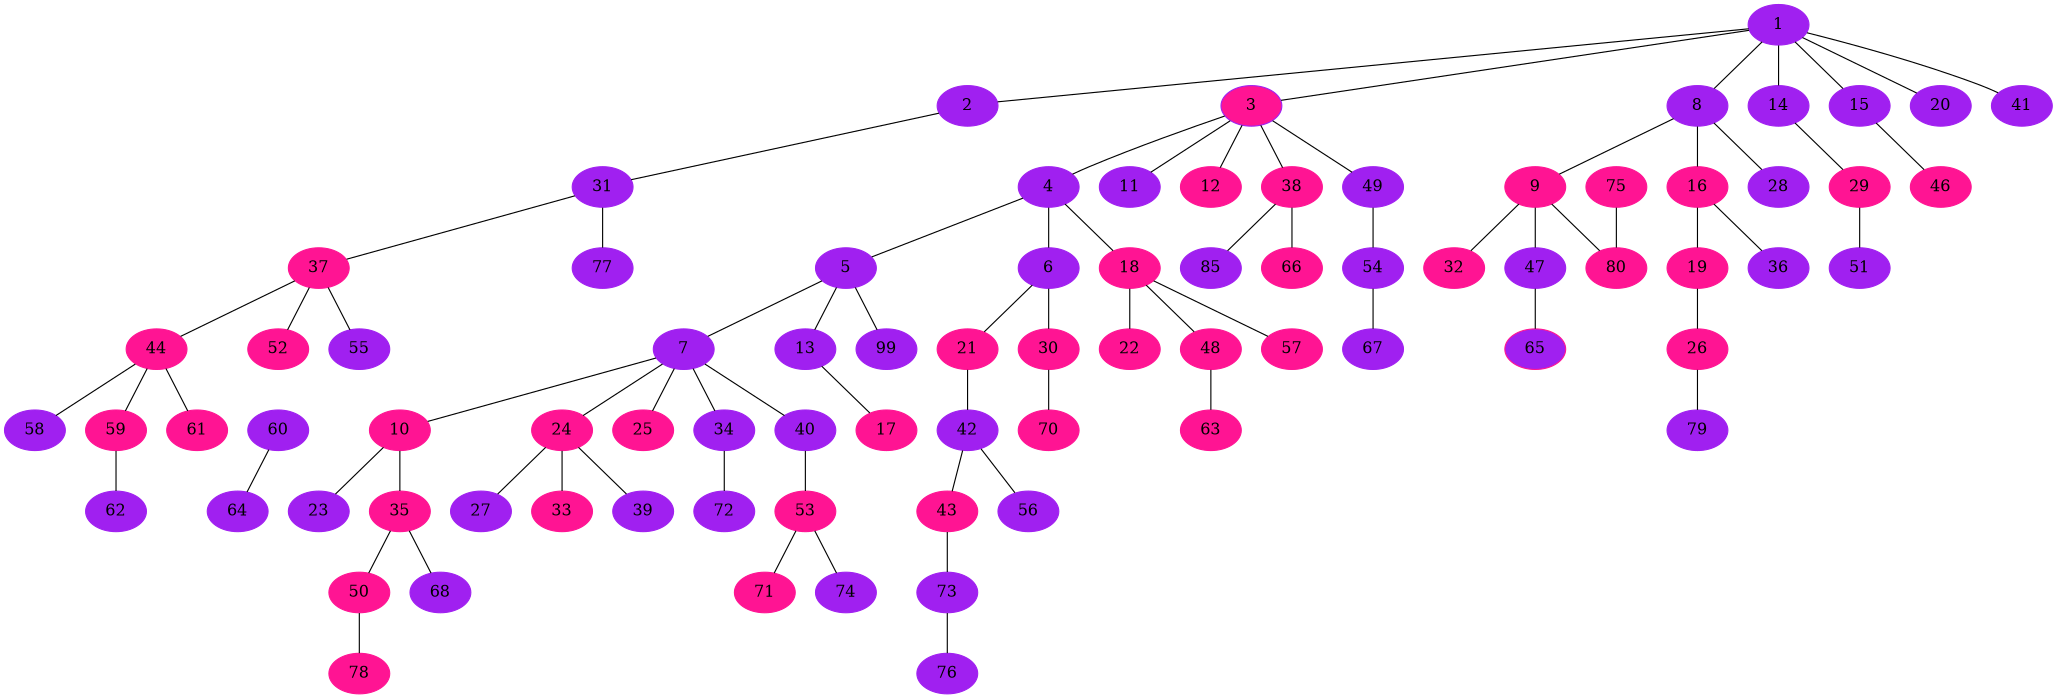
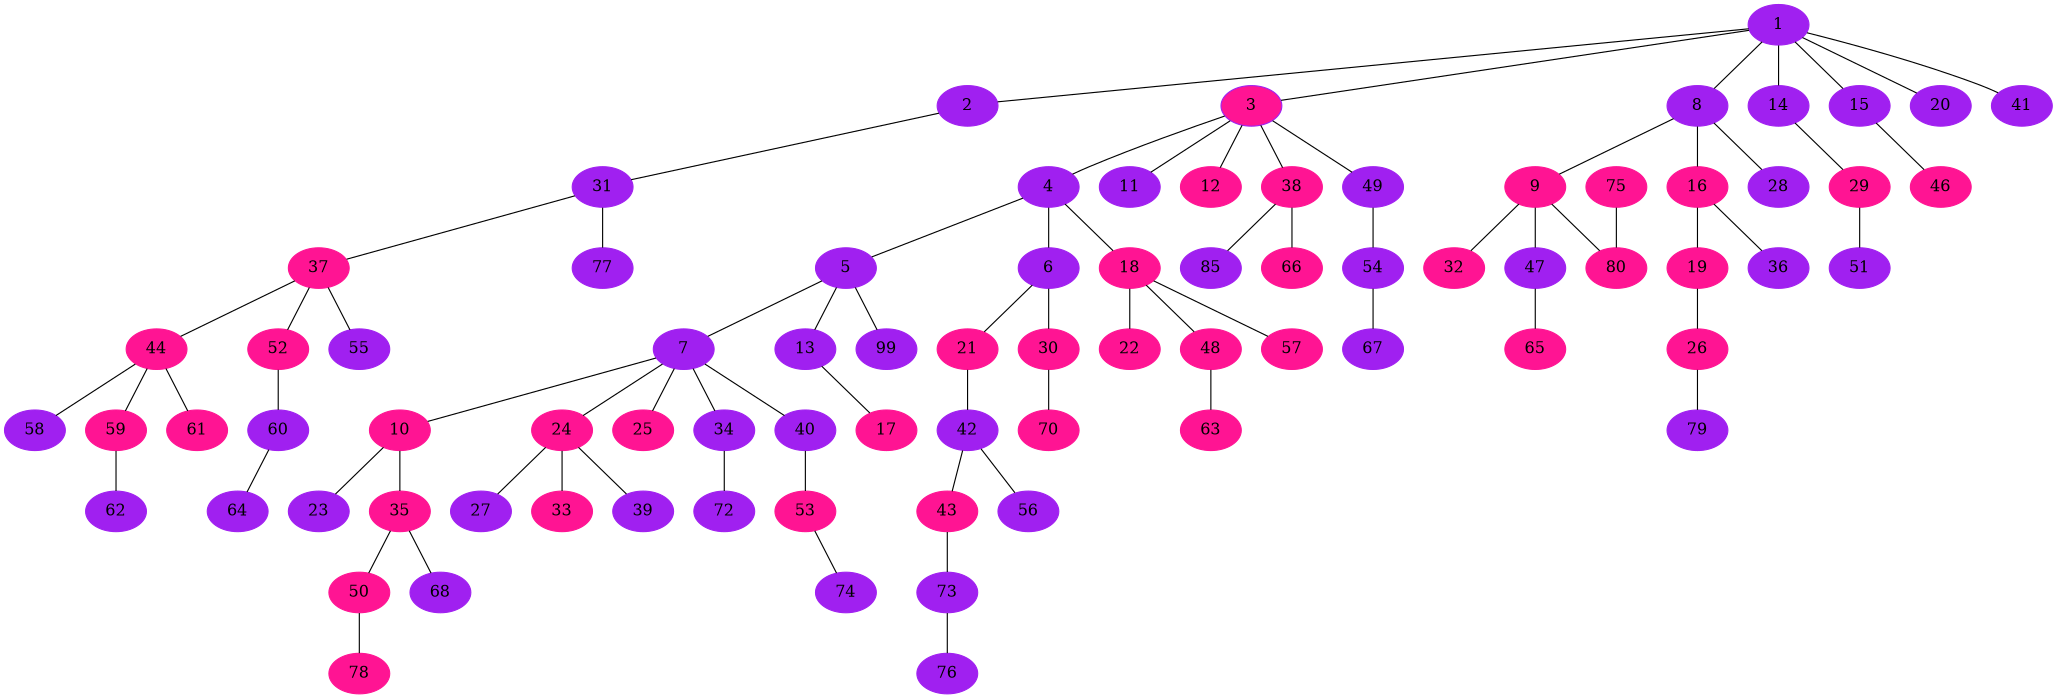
node "65": fillcolor purple -> deeppink
edge "52" -- "60": added
node "71": removed
